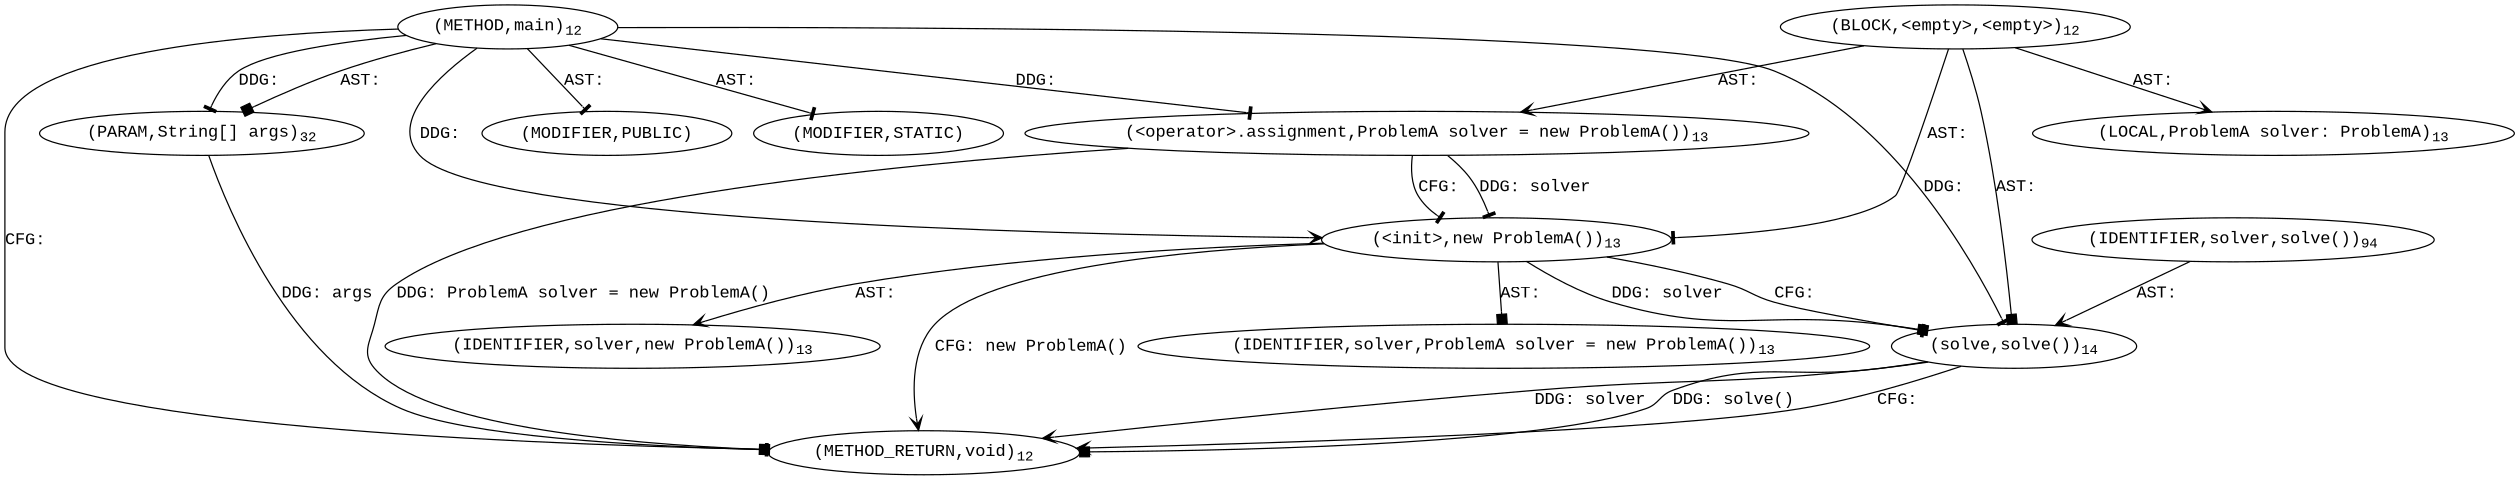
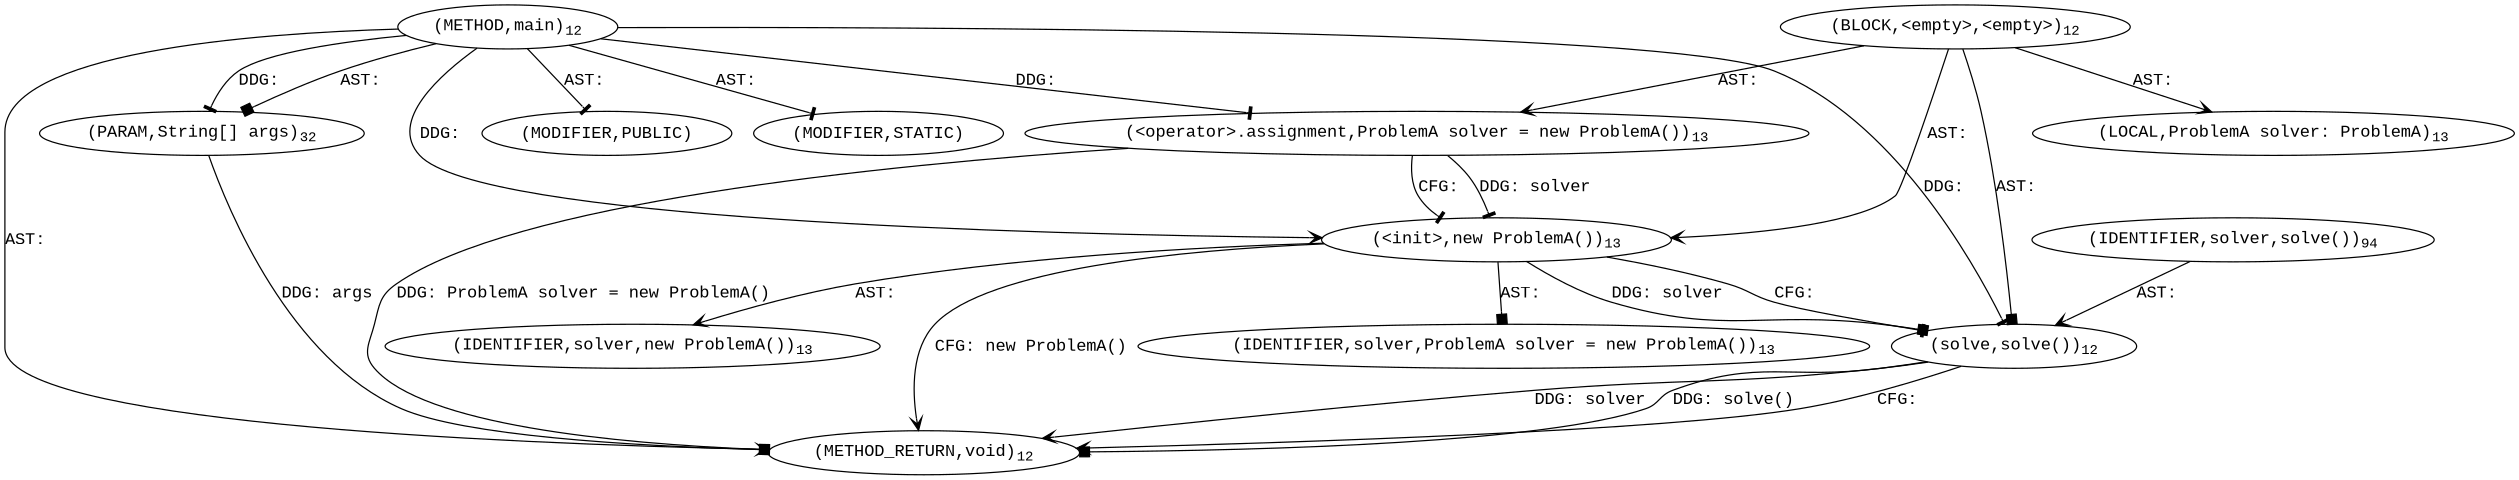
edge "(BLOCK,<empty>,<empty>)" -> "(<init>,new ProblemA())": arrowhead tee -> vee
edge "(METHOD,main)" -> "(METHOD_RETURN,void)": label "CFG: " -> "AST: "
node "(solve,solve())": text "14" -> "12"
edge "(PARAM,String[] args)" -> "(METHOD_RETURN,void)": arrowhead tee -> vee
